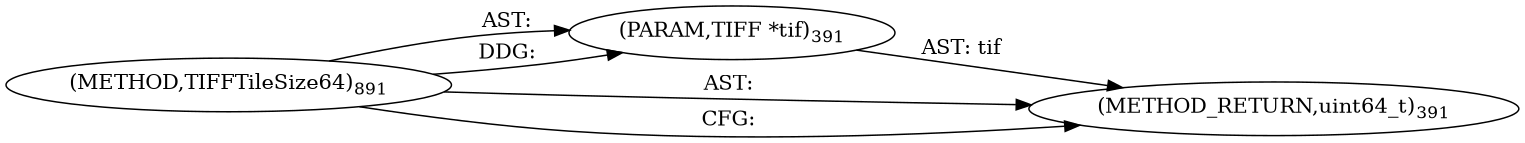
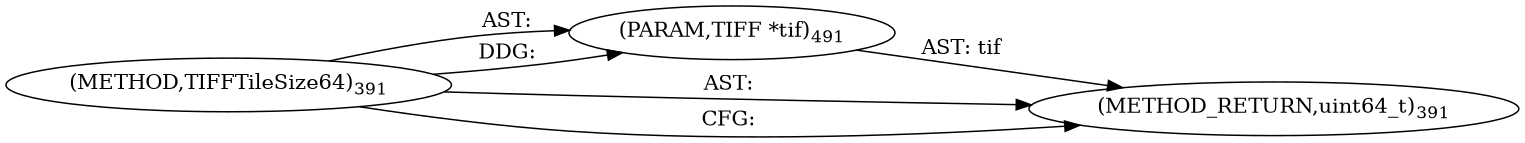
node "(PARAM,TIFF *tif)": text "391" -> "491"
node "(METHOD,TIFFTileSize64)": text "891" -> "391"
